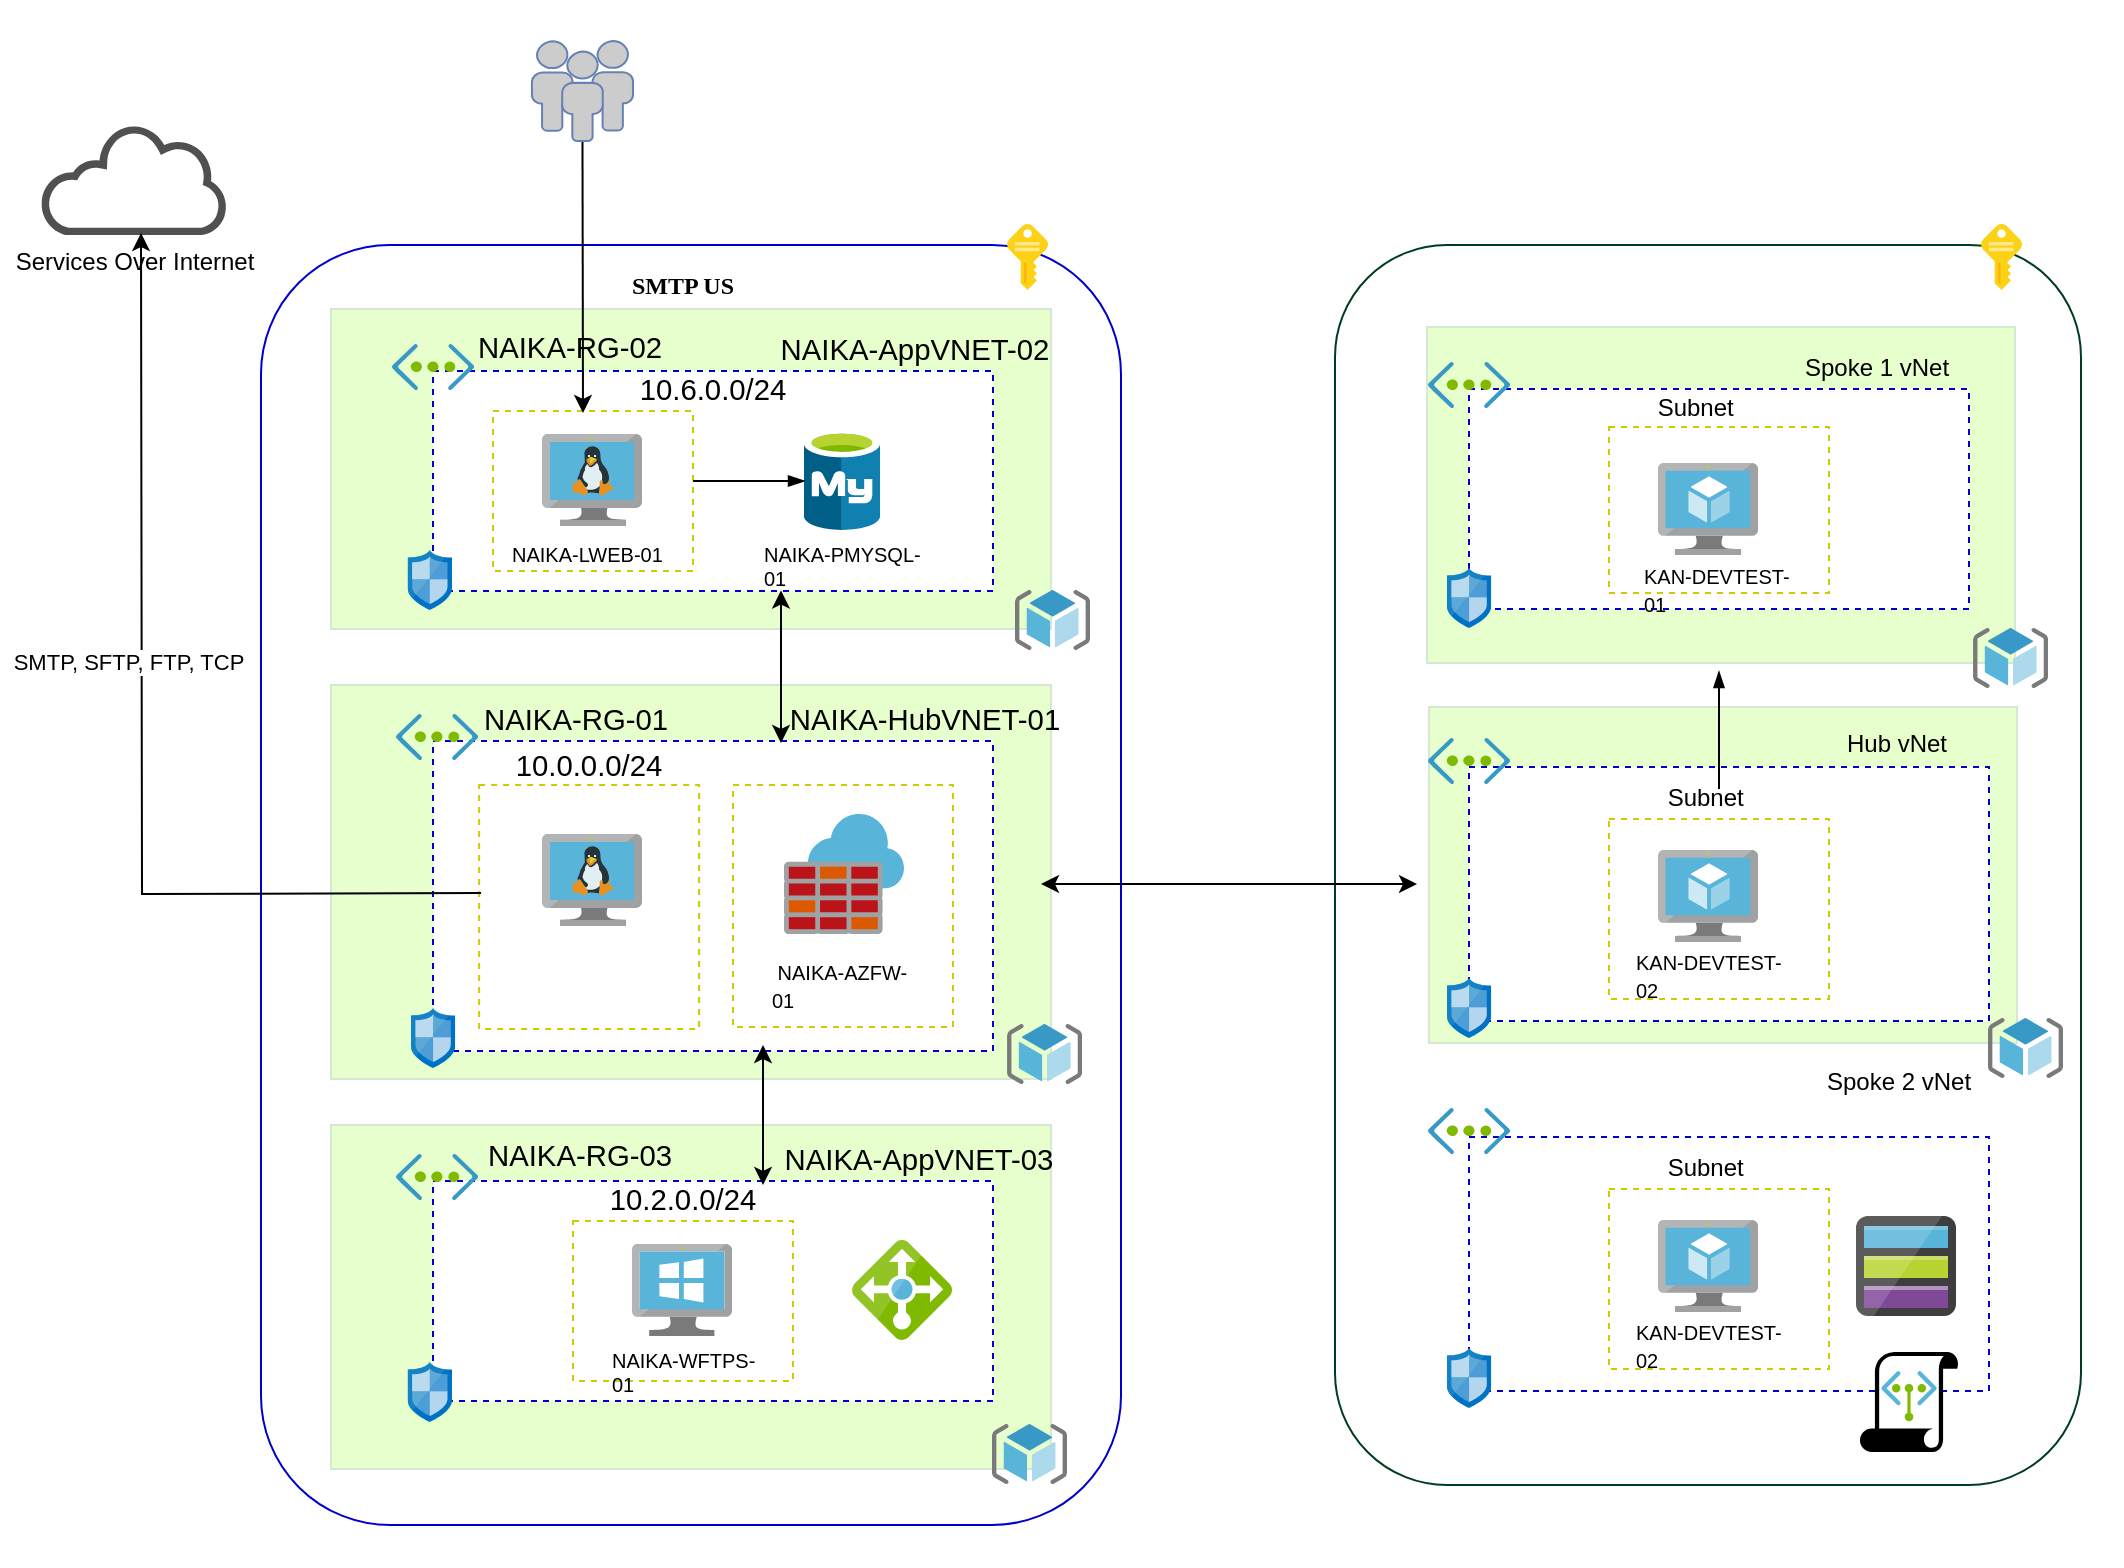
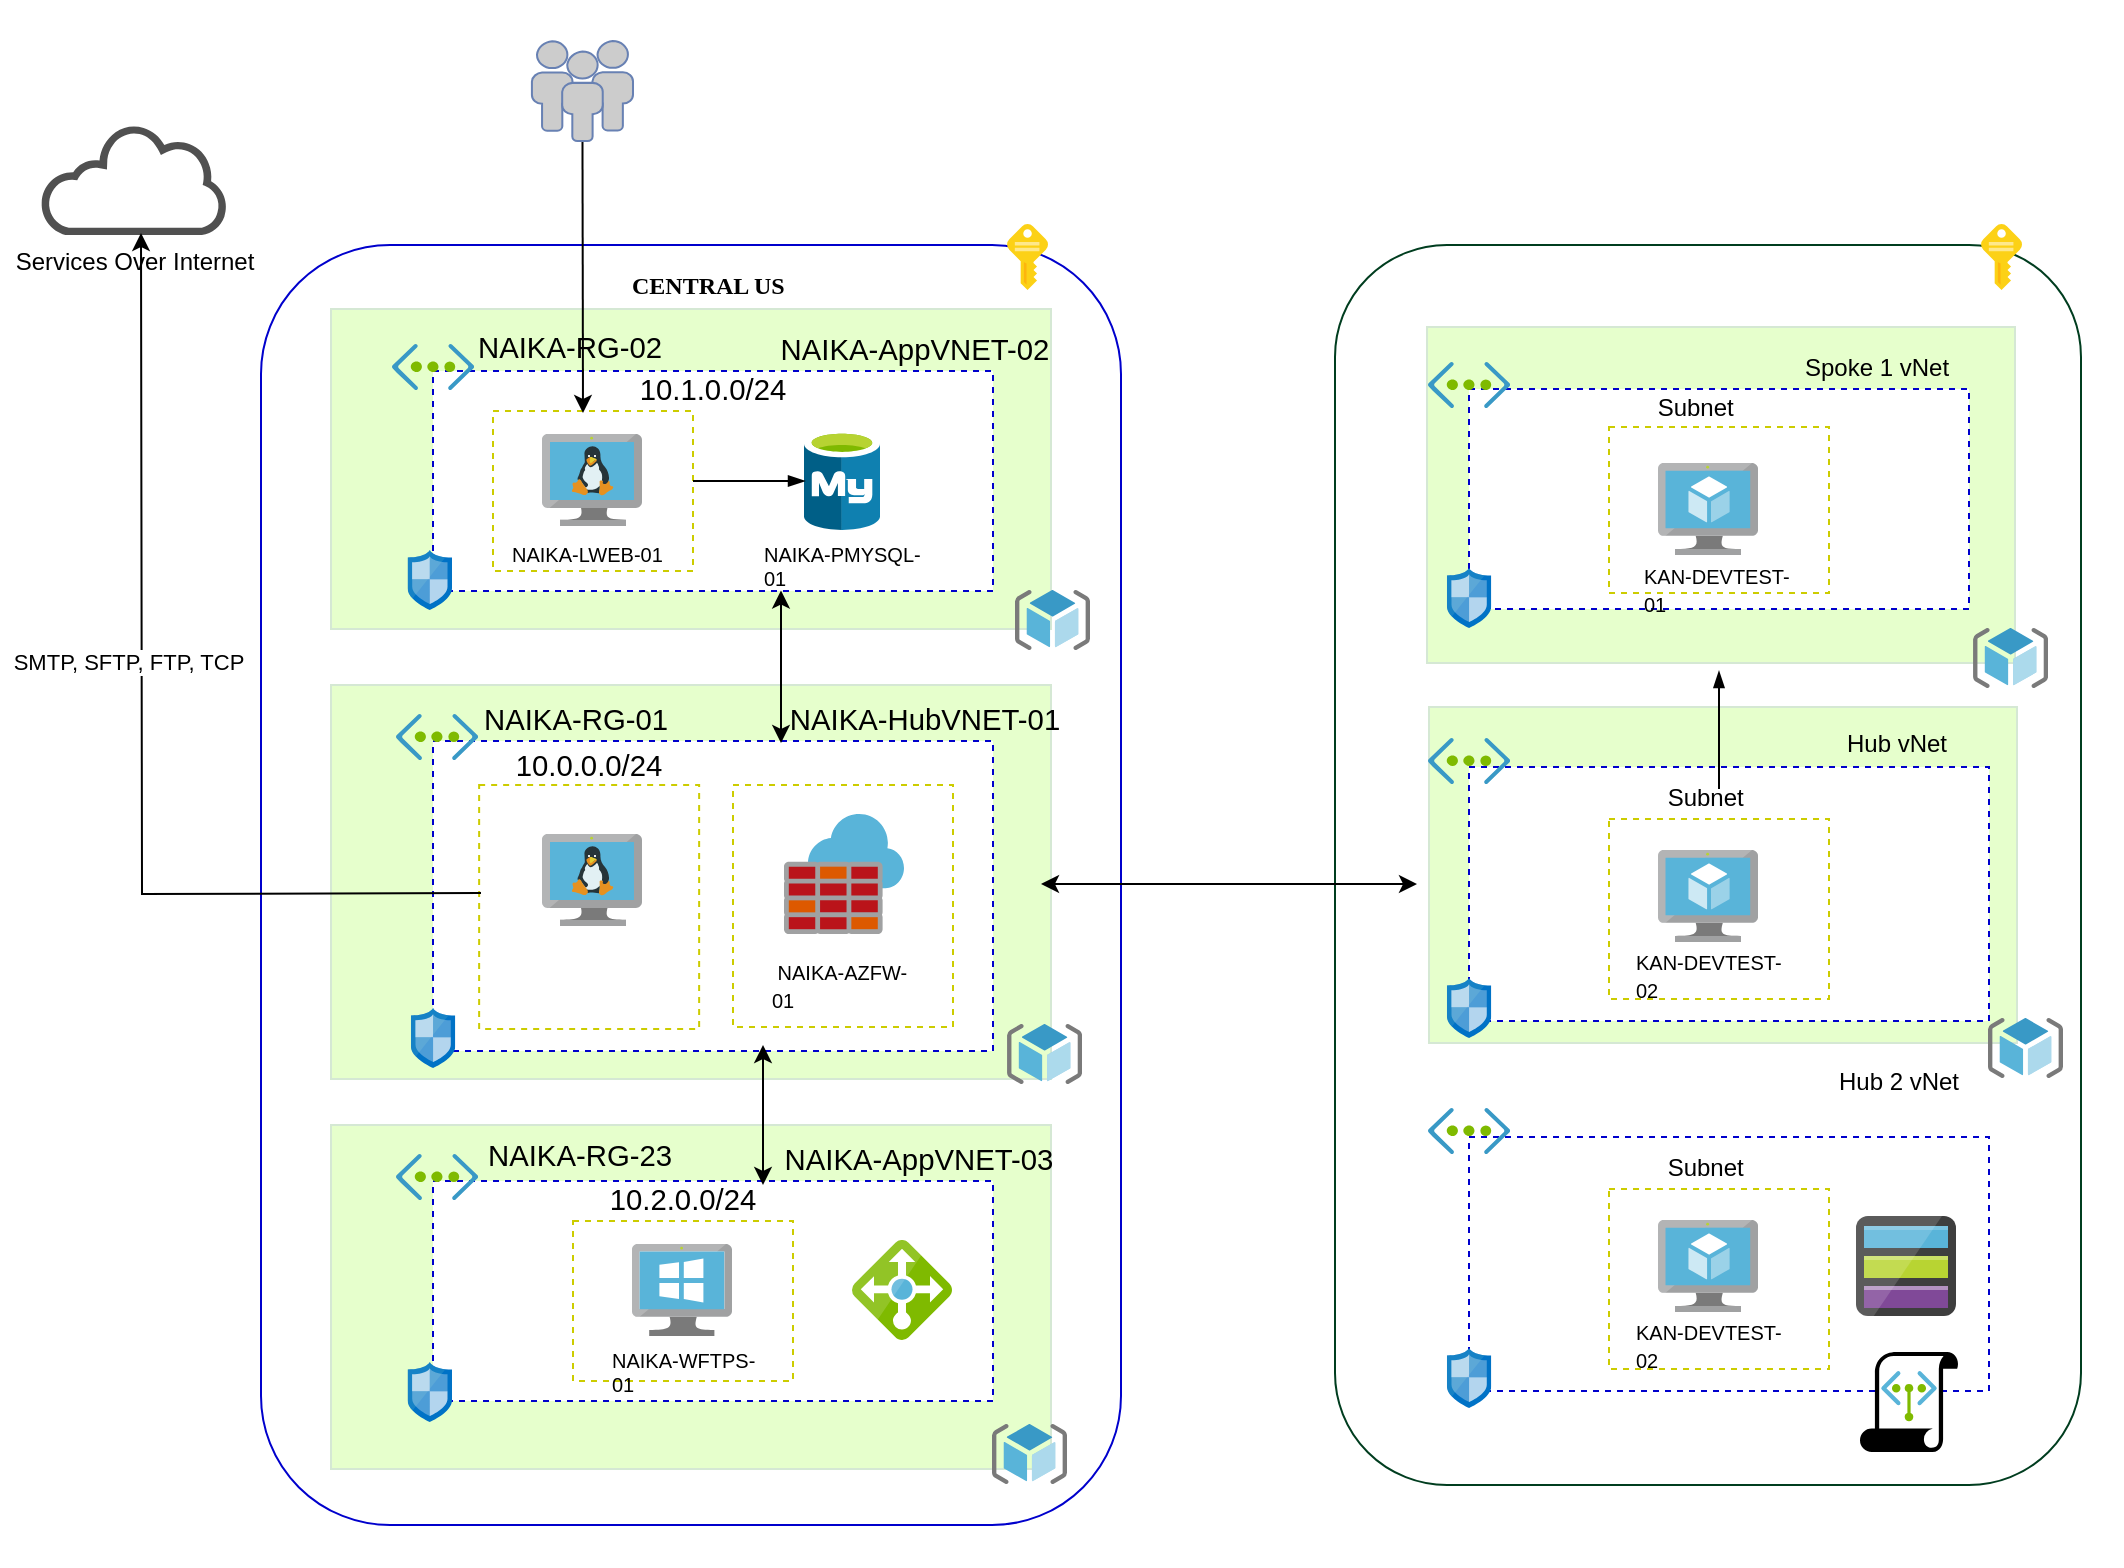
node "SMTP US": label "SMTP US" -> "CENTRAL US"
node "10.6.0.0/24": label "10.6.0.0/24" -> "10.1.0.0/24"
node "Spoke 2 vNet": label "Spoke 2 vNet" -> "Hub 2 vNet"
node "NAIKA-RG-03": label "NAIKA-RG-03" -> "NAIKA-RG-23"
